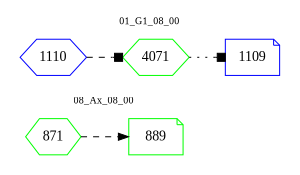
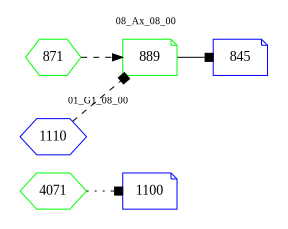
edge "1110" -> "4071": now "1110" -> "889"
node "845": added
node "1109": label "1109" -> "1100"
